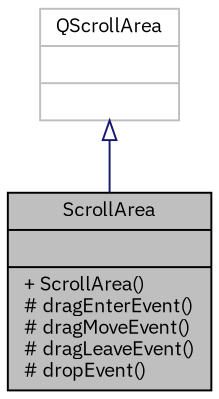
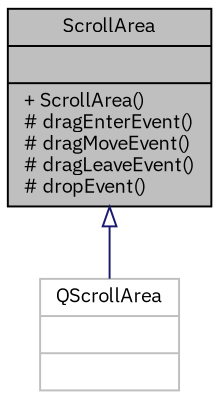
edge "ScrollArea" -> "QScrollArea": reversed
